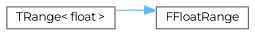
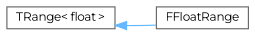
edge "TRange< float >" -> "FFloatRange": reversed
